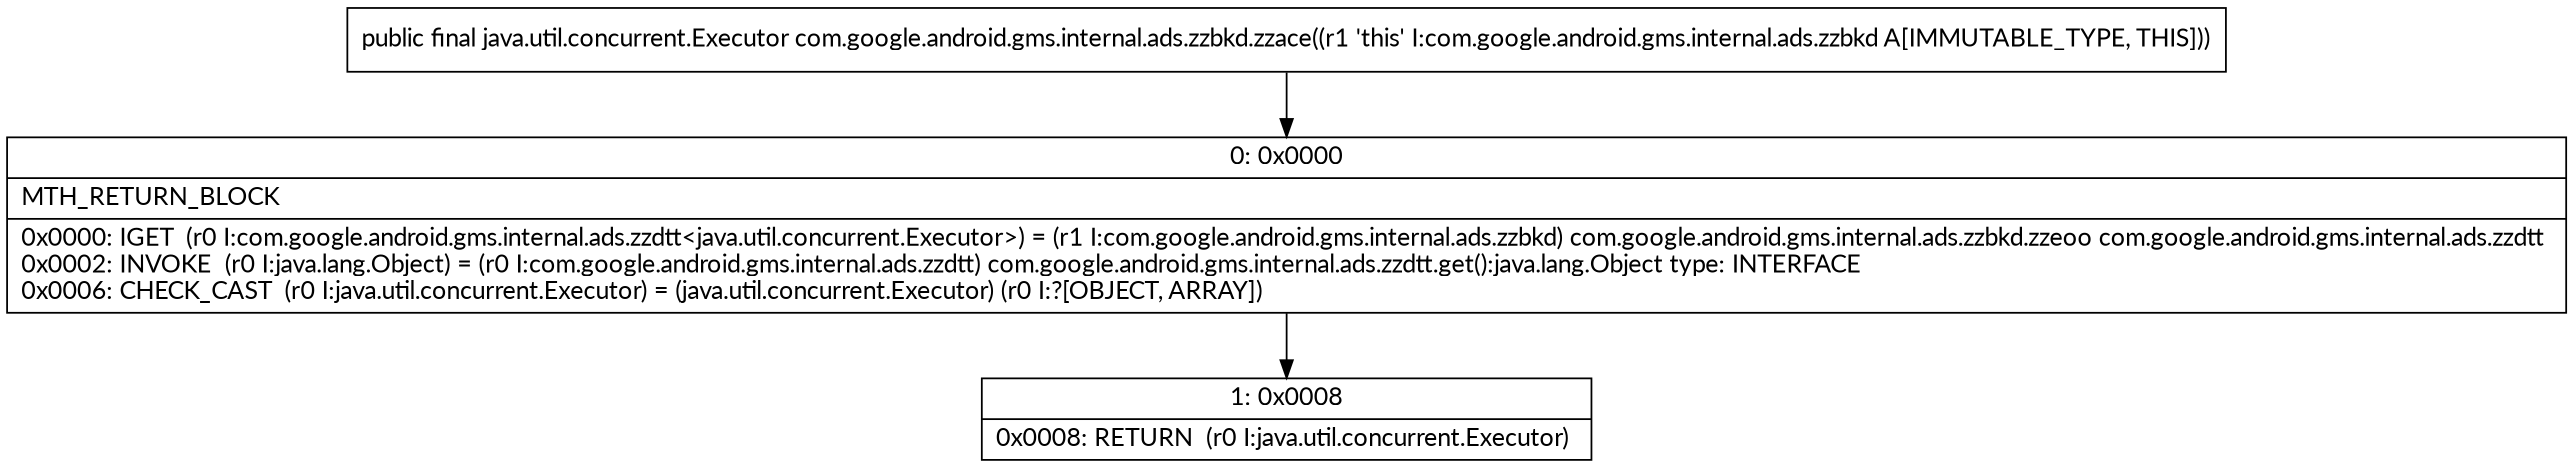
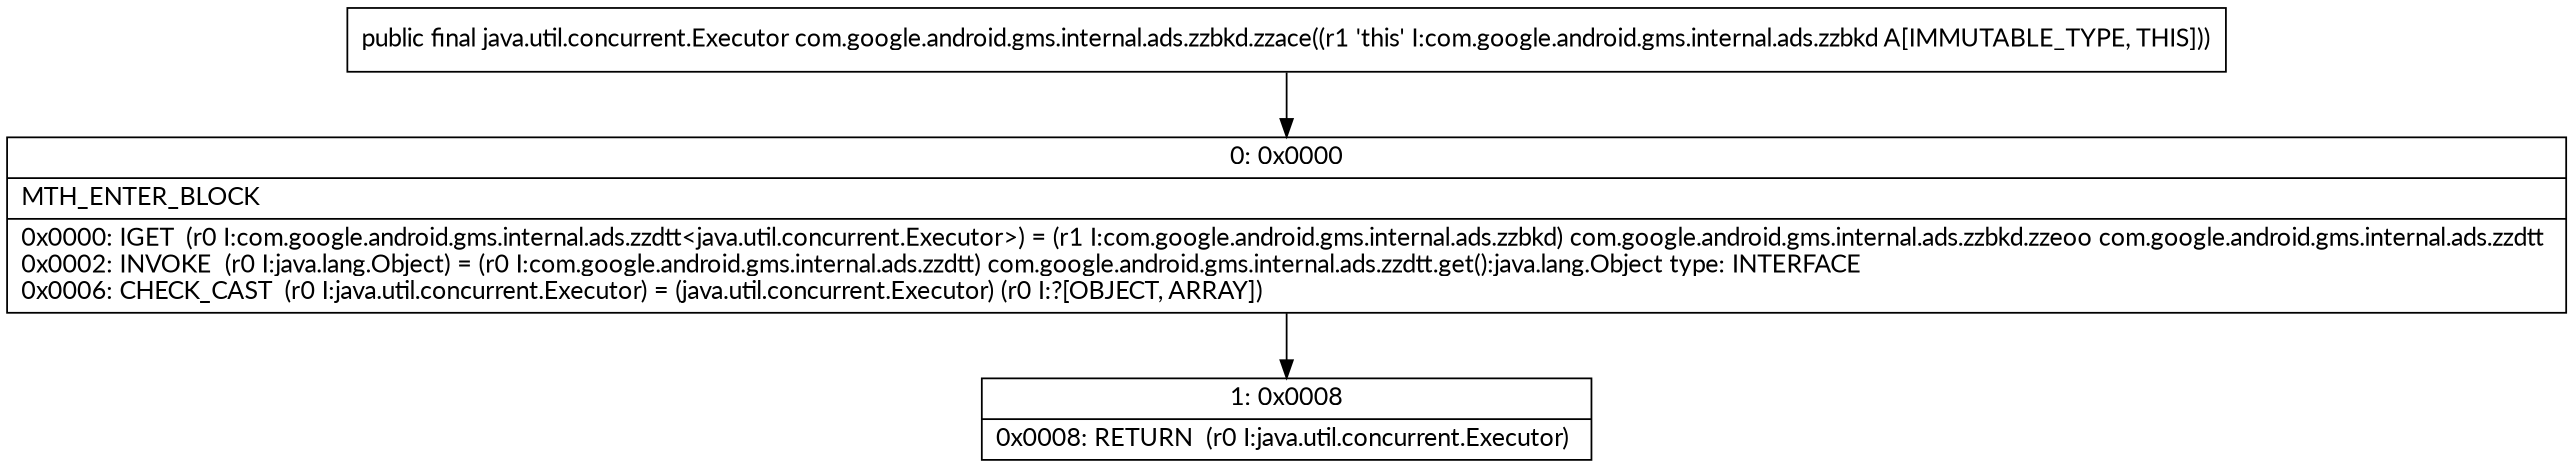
node "0: 0x0000": text "MTH_RETURN_BLOCK" -> "MTH_ENTER_BLOCK"
